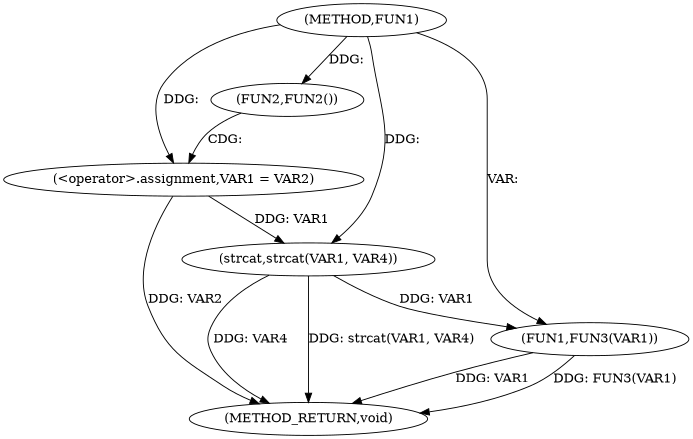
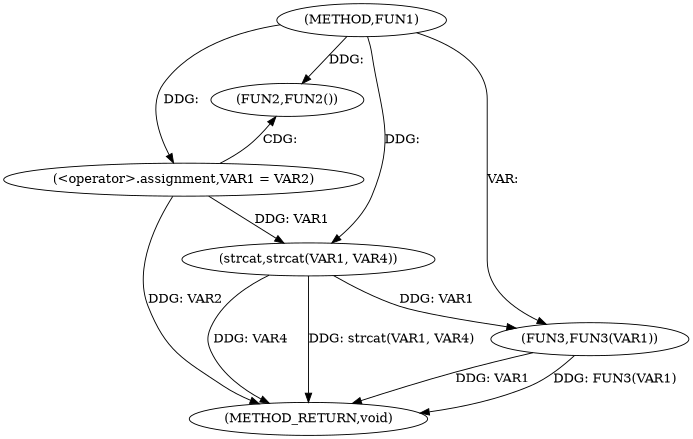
edge "(FUN2,FUN2())" -> "(<operator>.assignment,VAR1 = VAR2)": reversed
node "(FUN1,FUN3(VAR1))": label "(FUN1,FUN3(VAR1))" -> "(FUN3,FUN3(VAR1))"
